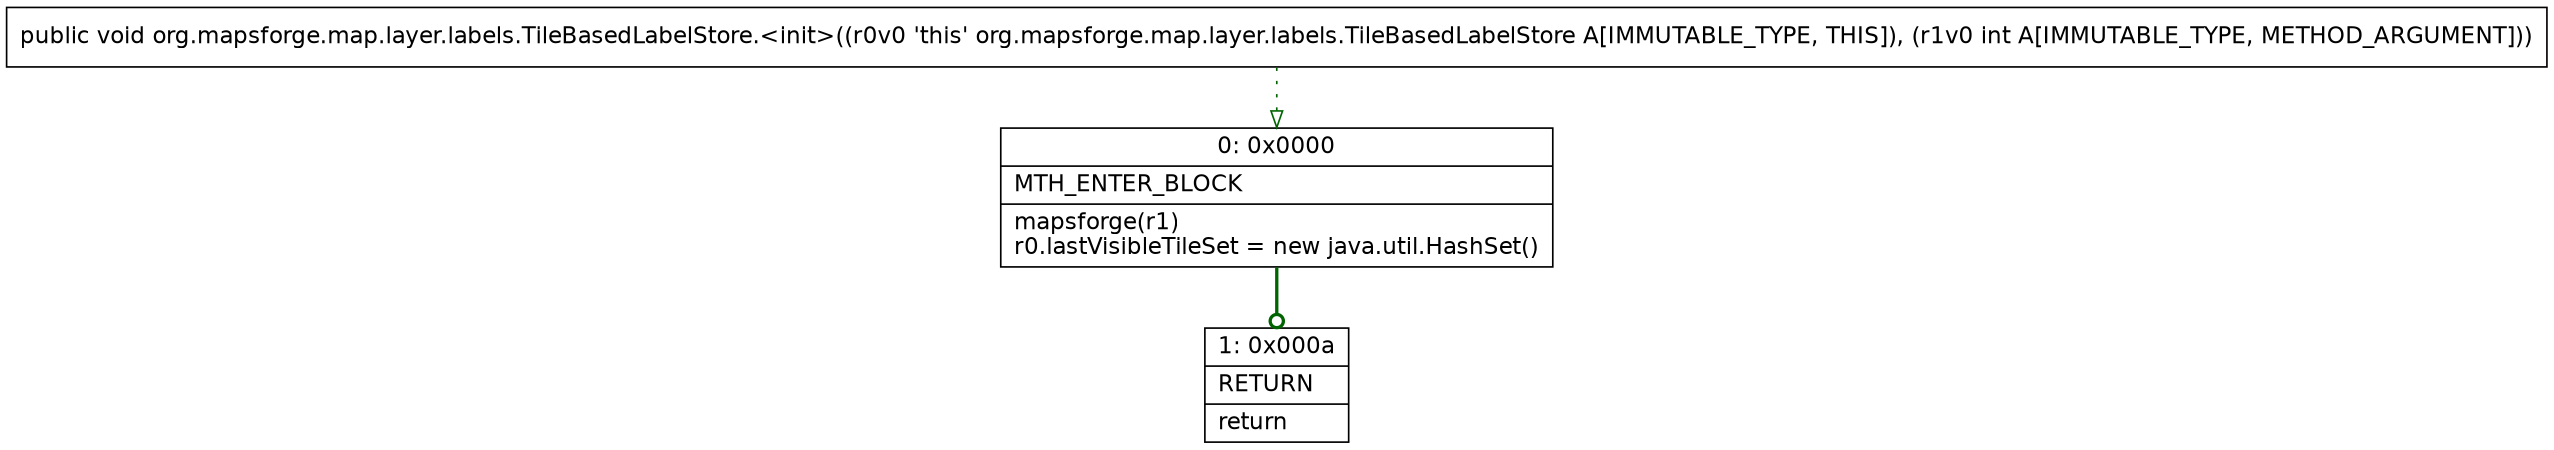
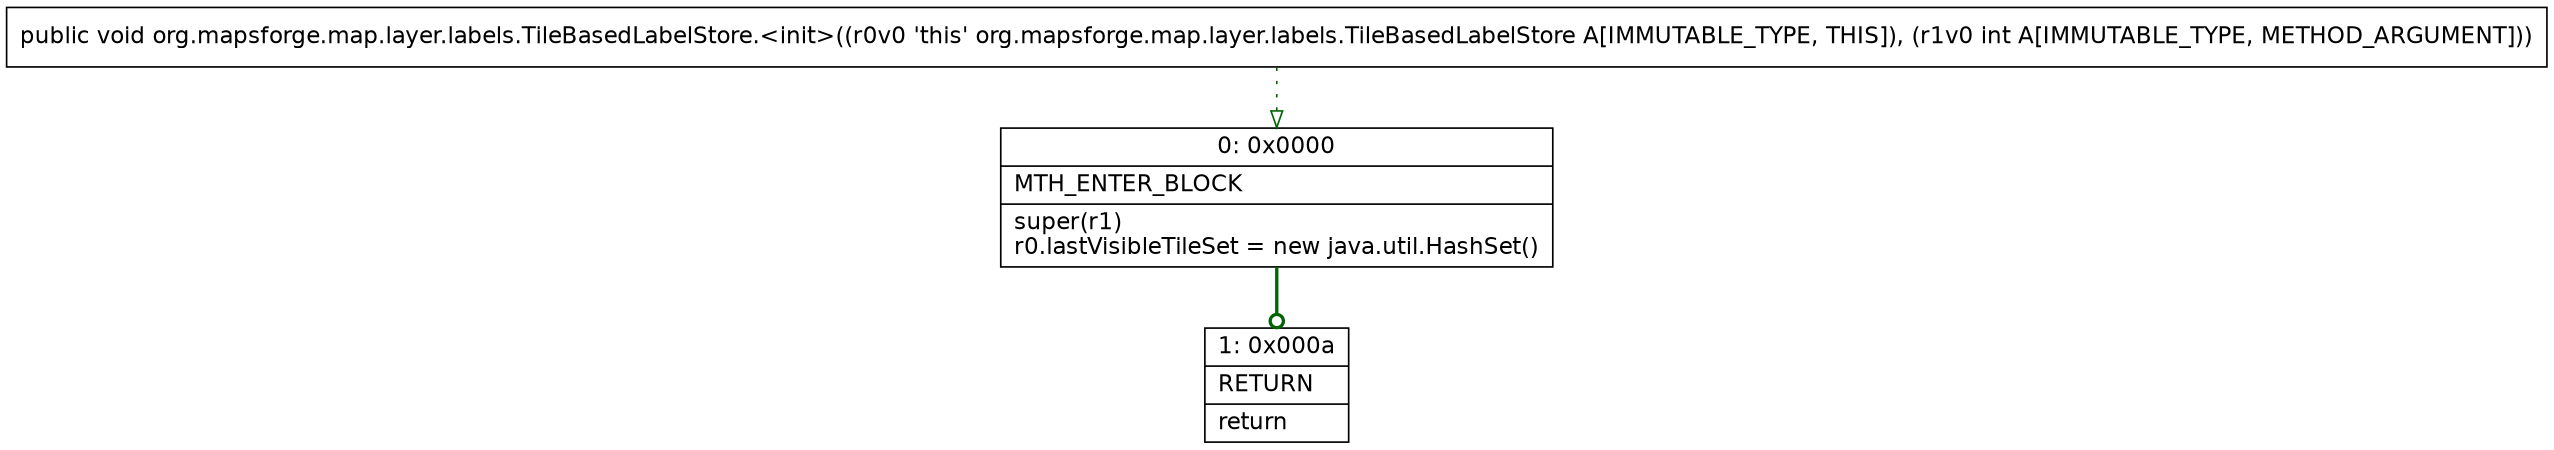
node "0: 0x0000": text "mapsforge(r1)" -> "super(r1)"
